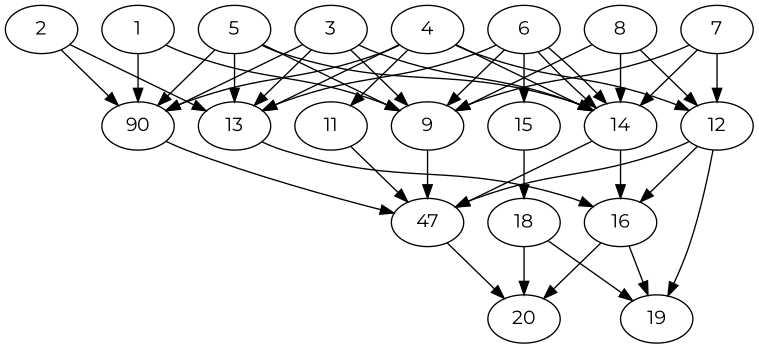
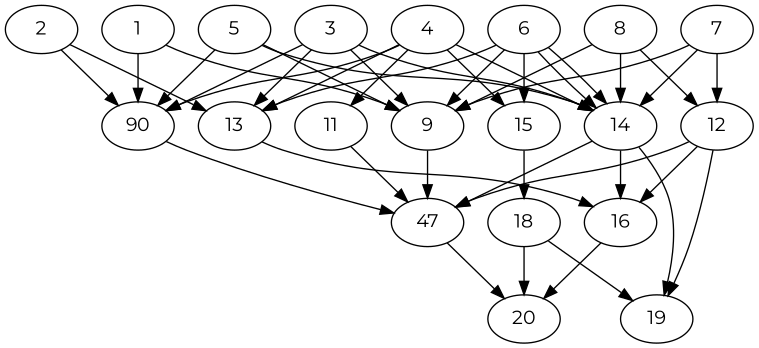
edge "5" -> "13": removed
edge "4" -> "12": now "4" -> "15"
edge "16" -> "19": now "14" -> "19"
